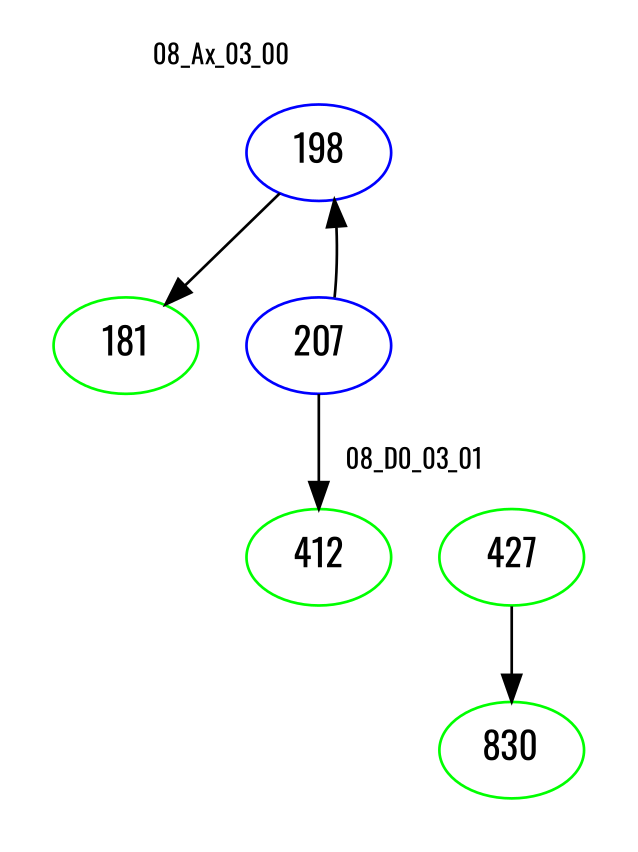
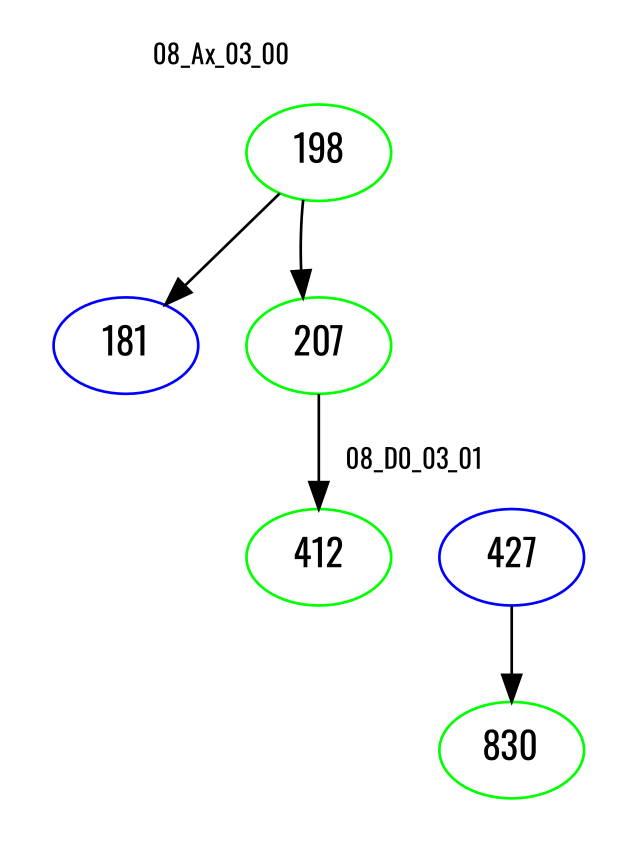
node "198": color blue -> green
edge "207" -> "198": reversed
node "181": color green -> blue
node "207": color blue -> green
node "427": color green -> blue
